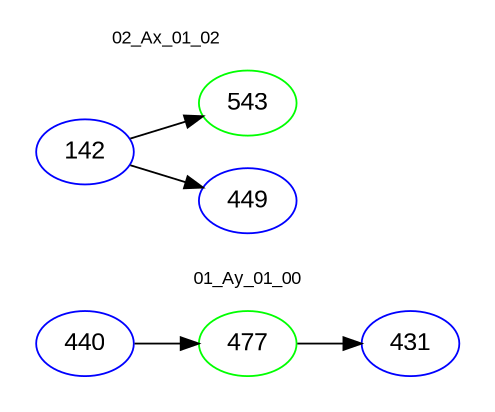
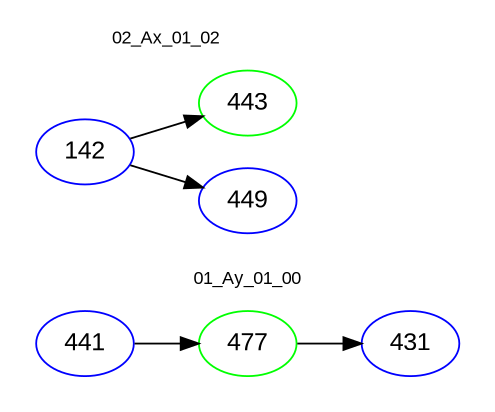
node "543": label "543" -> "443"
node "440": label "440" -> "441"
